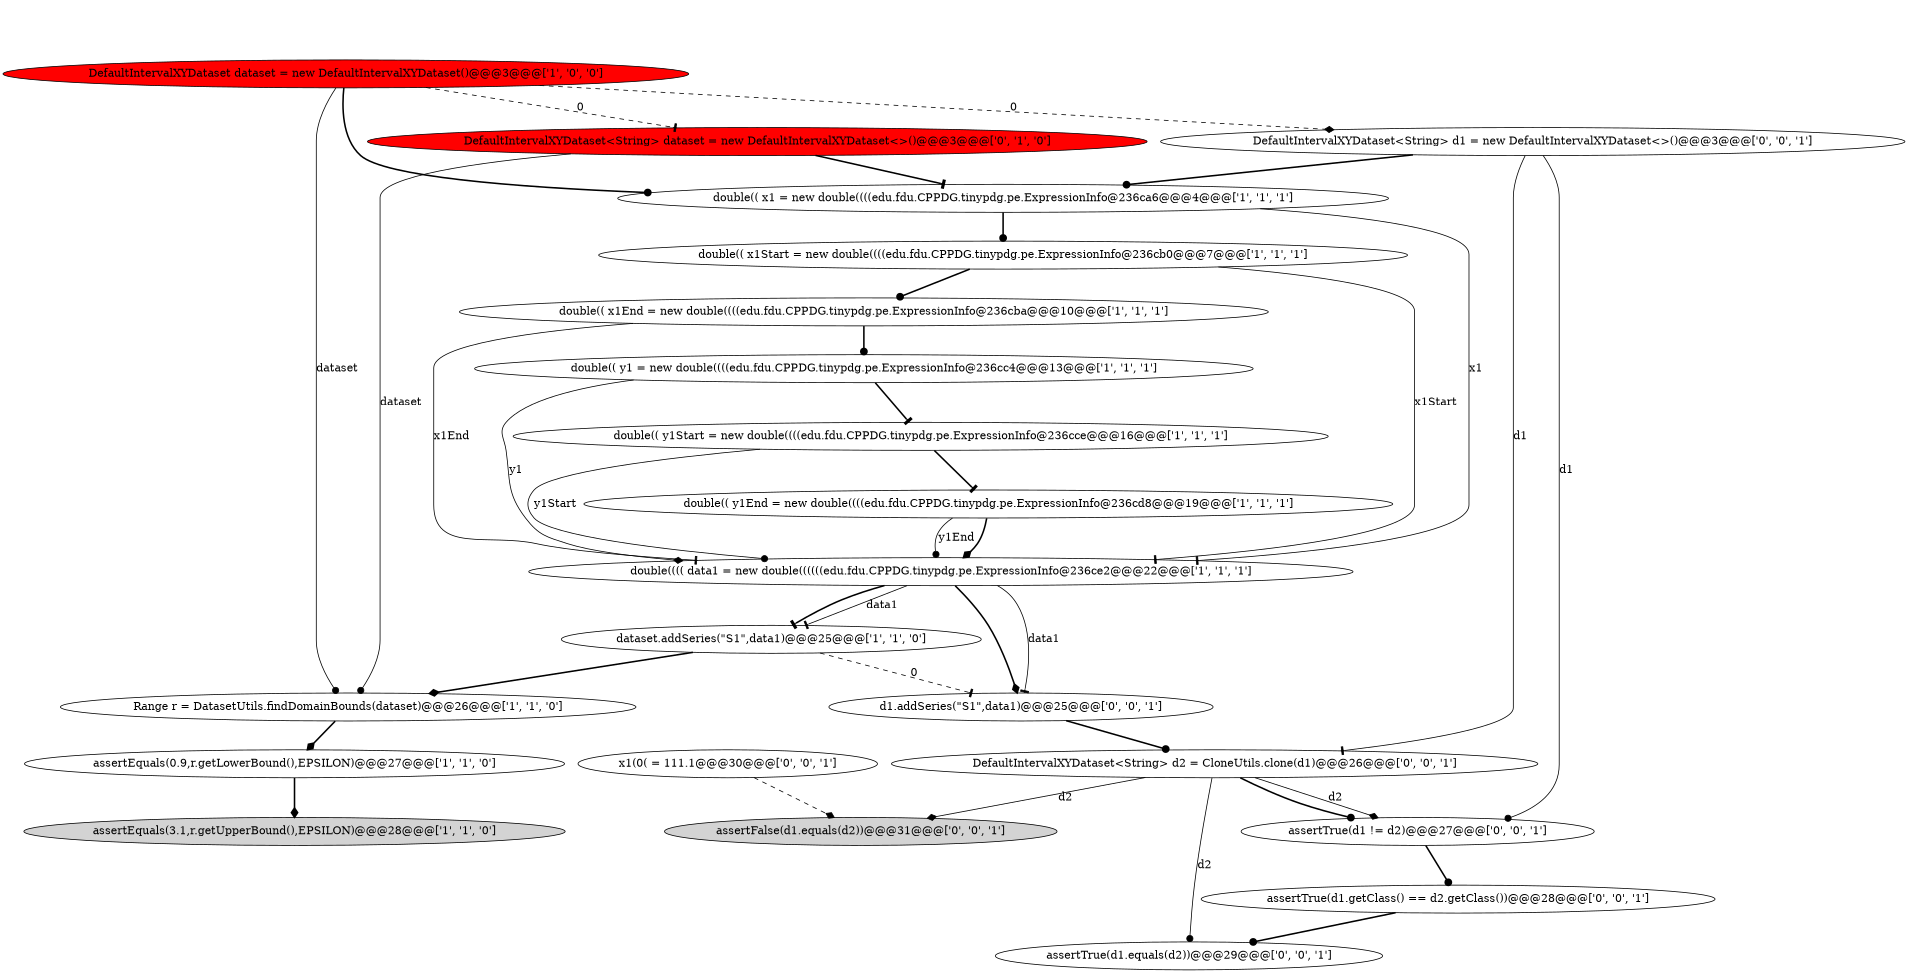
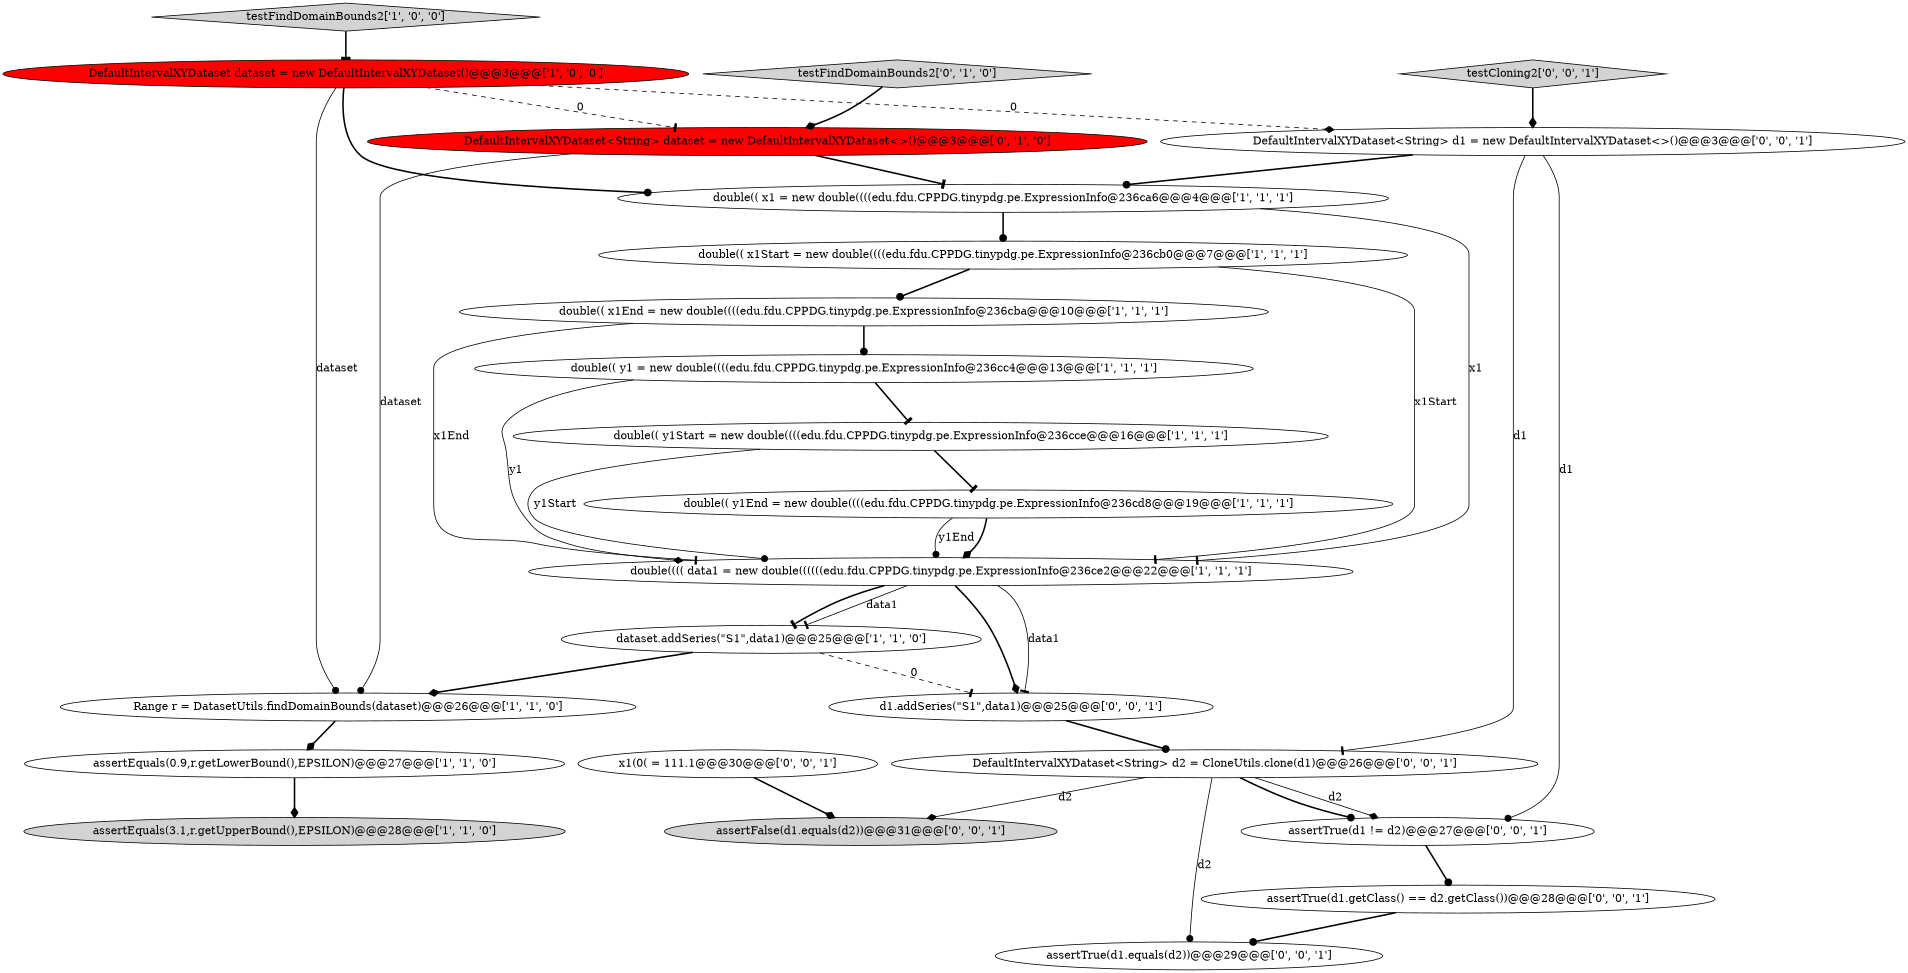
node "testFindDomainBounds2['1', '0', '0']": added
node "testFindDomainBounds2['0', '1', '0']": added
node "testCloning2['0', '0', '1']": added
edge "x1(0( = 111.1@@@30@@@['0', '0', '1']" -> "assertFalse(d1.equals(d2))@@@31@@@['0', '0', '1']": style dashed -> bold
